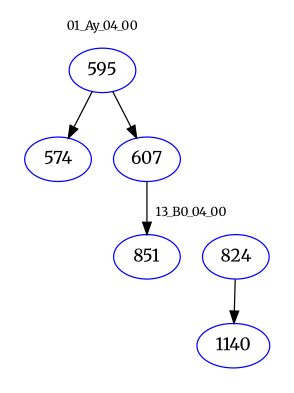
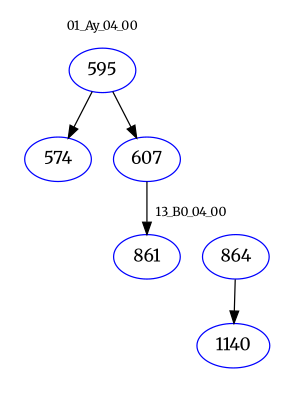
node "851": label "851" -> "861"
node "824": label "824" -> "864"
